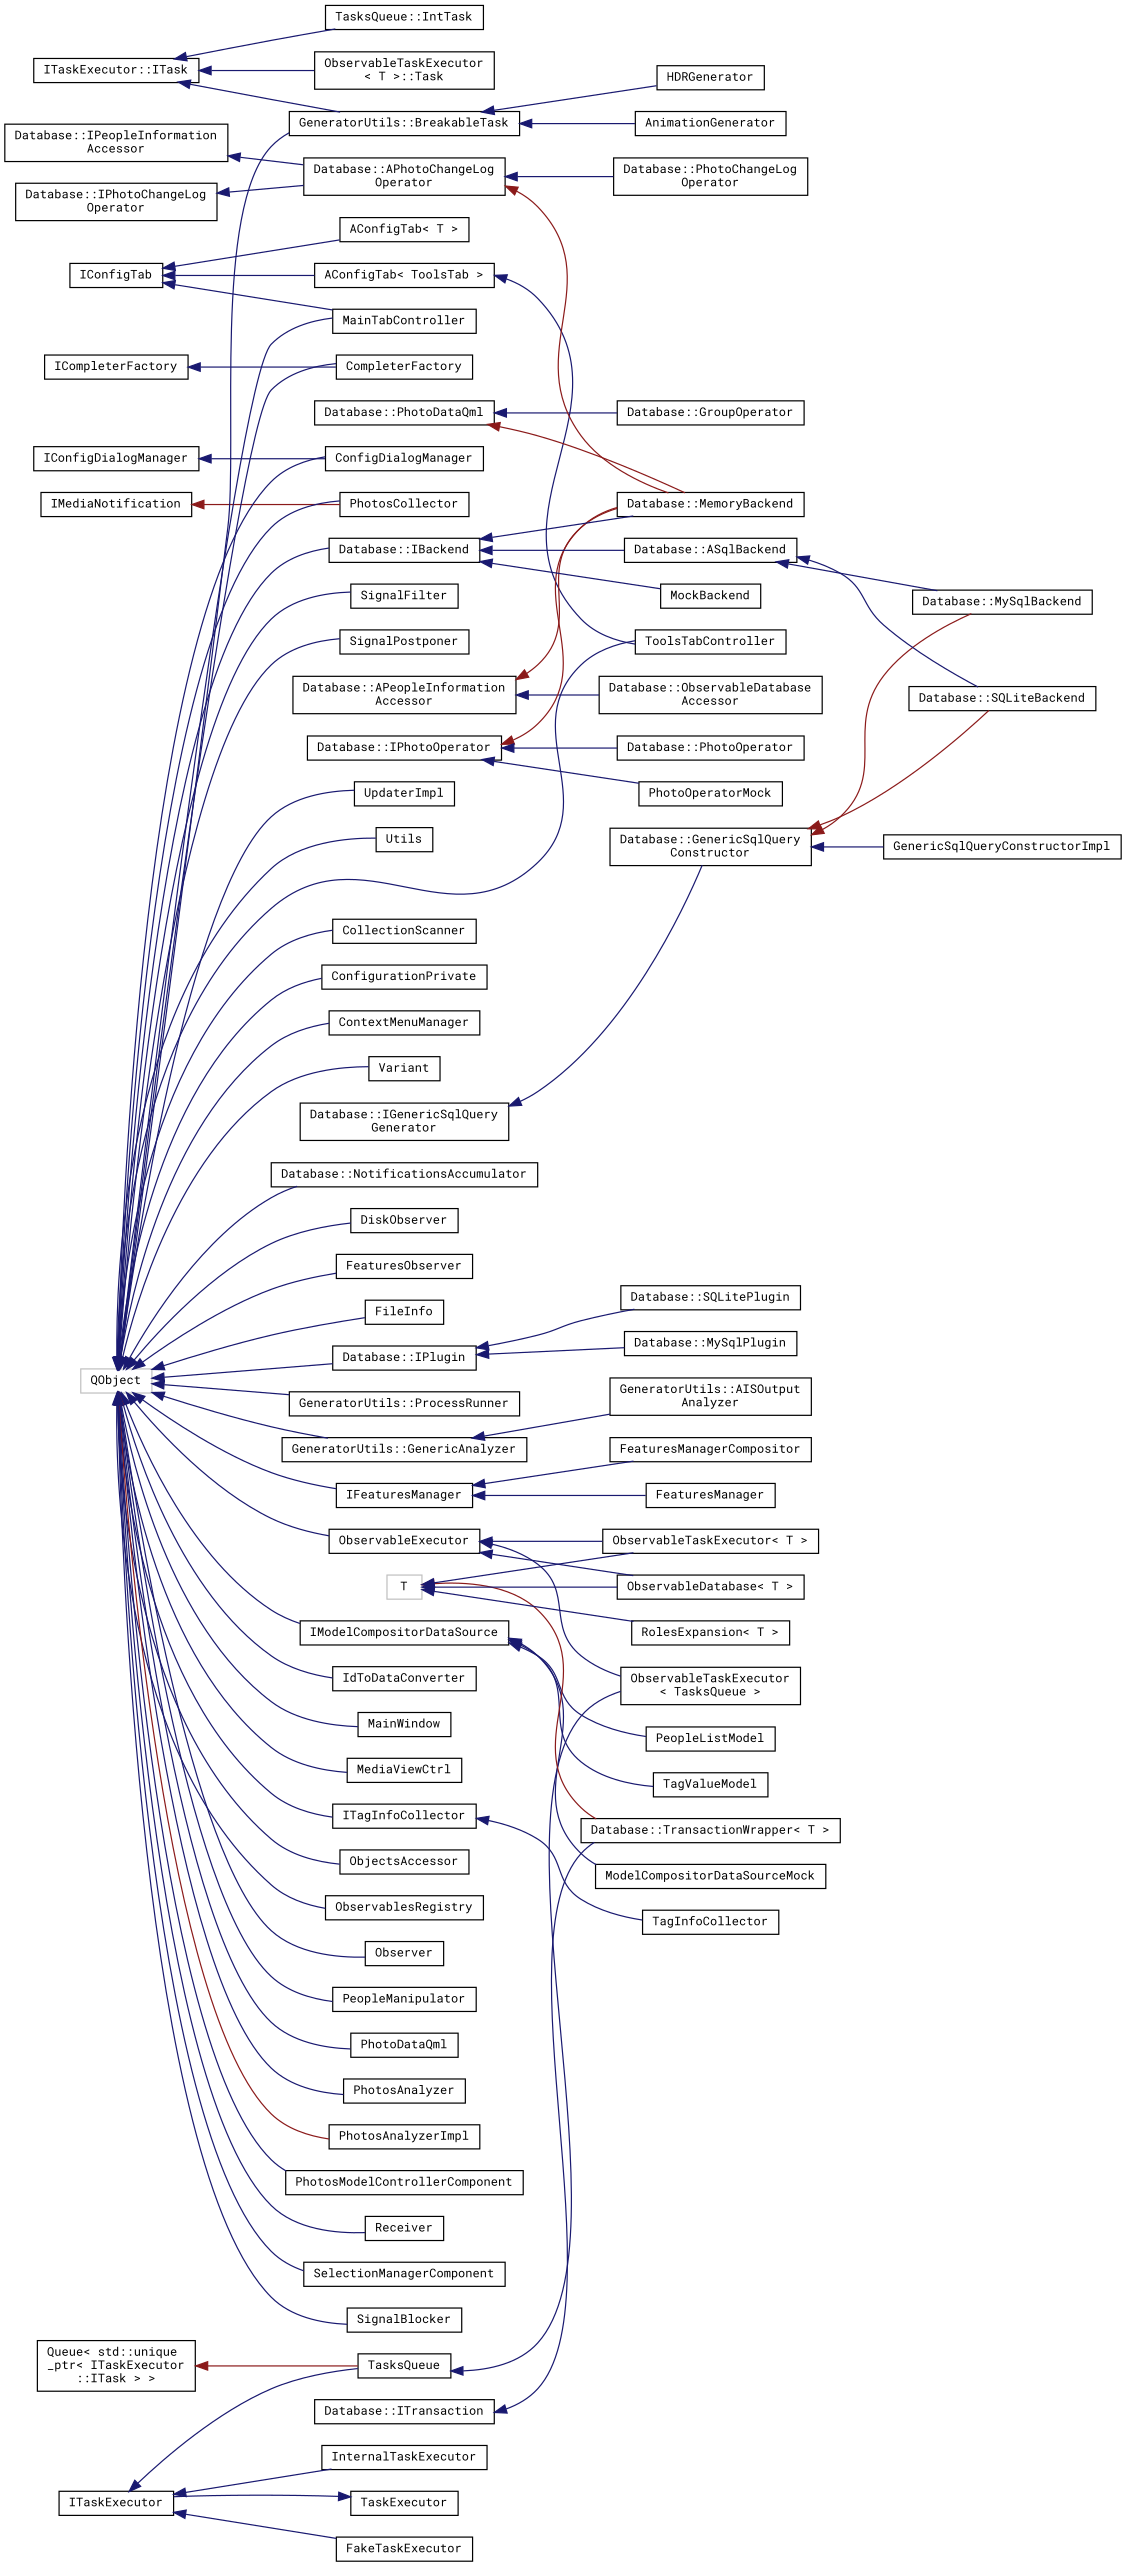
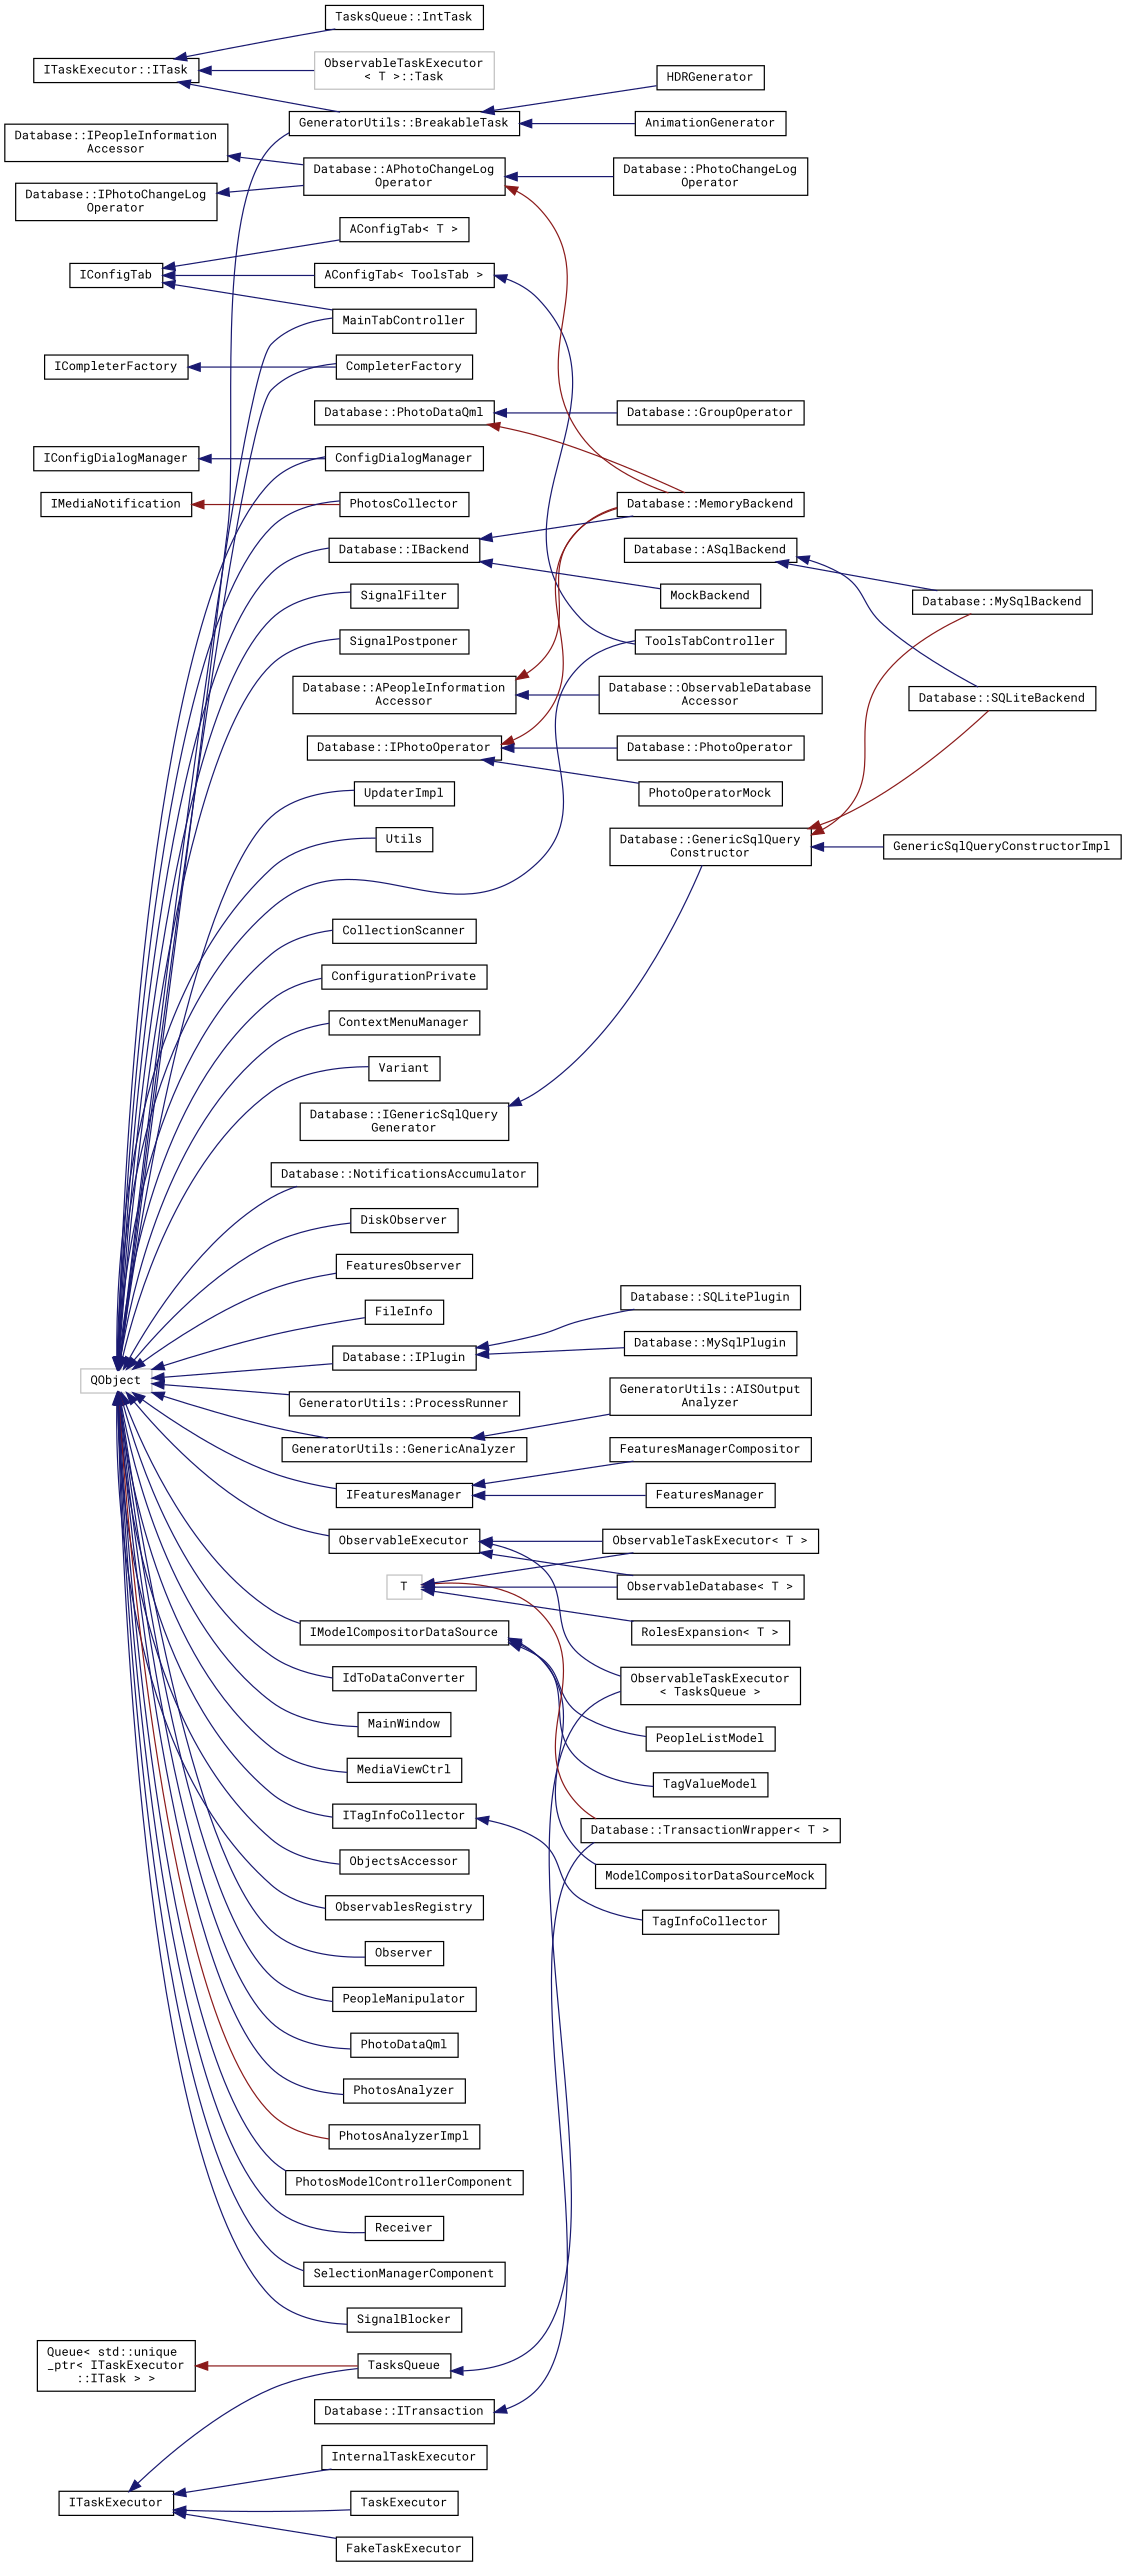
node "ObservableTaskExecutor < T >::Task": color black -> grey75
edge "Database::ASqlBackend" -> "Database::IBackend": removed
edge "ITaskExecutor" -> "TaskExecutor": reversed
